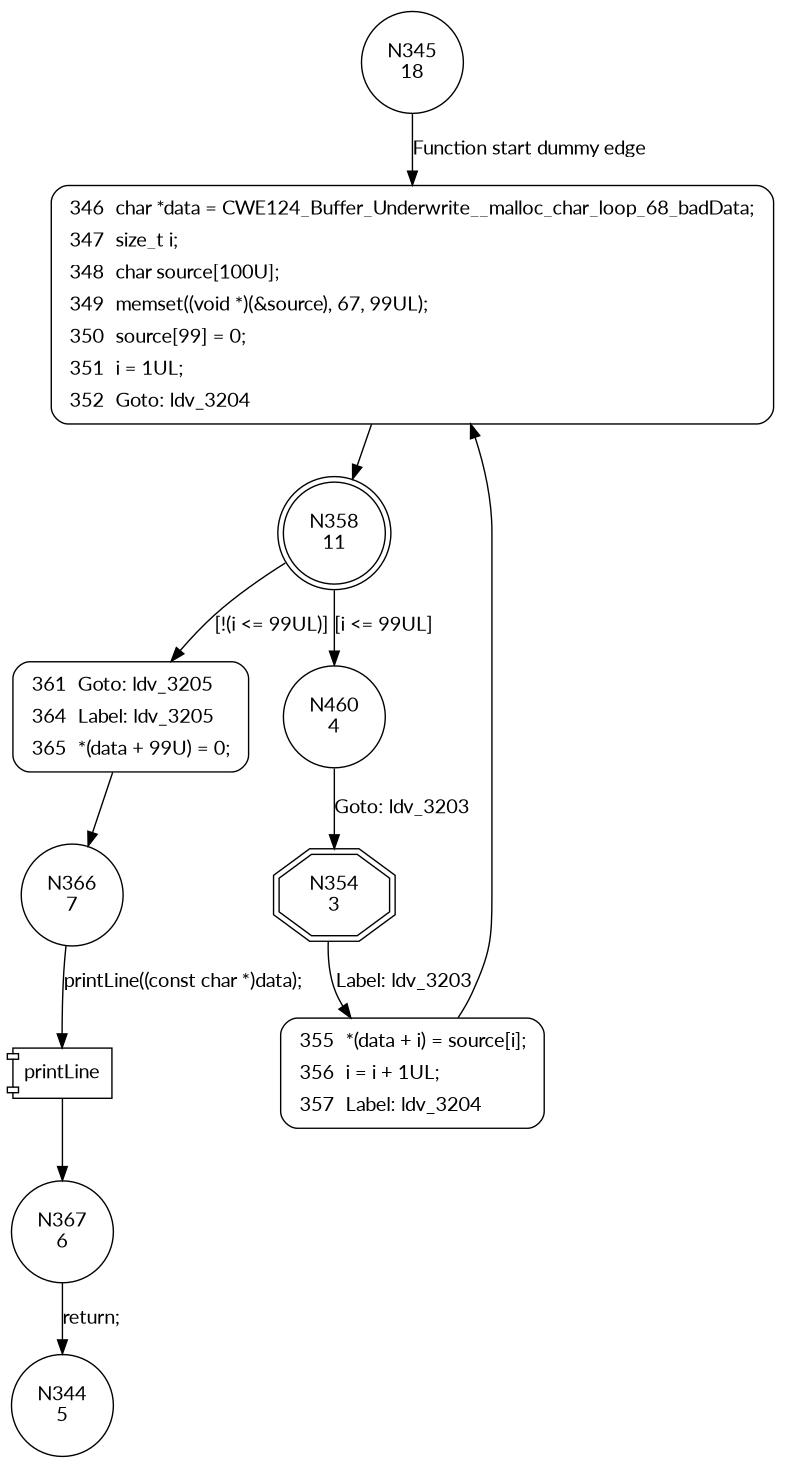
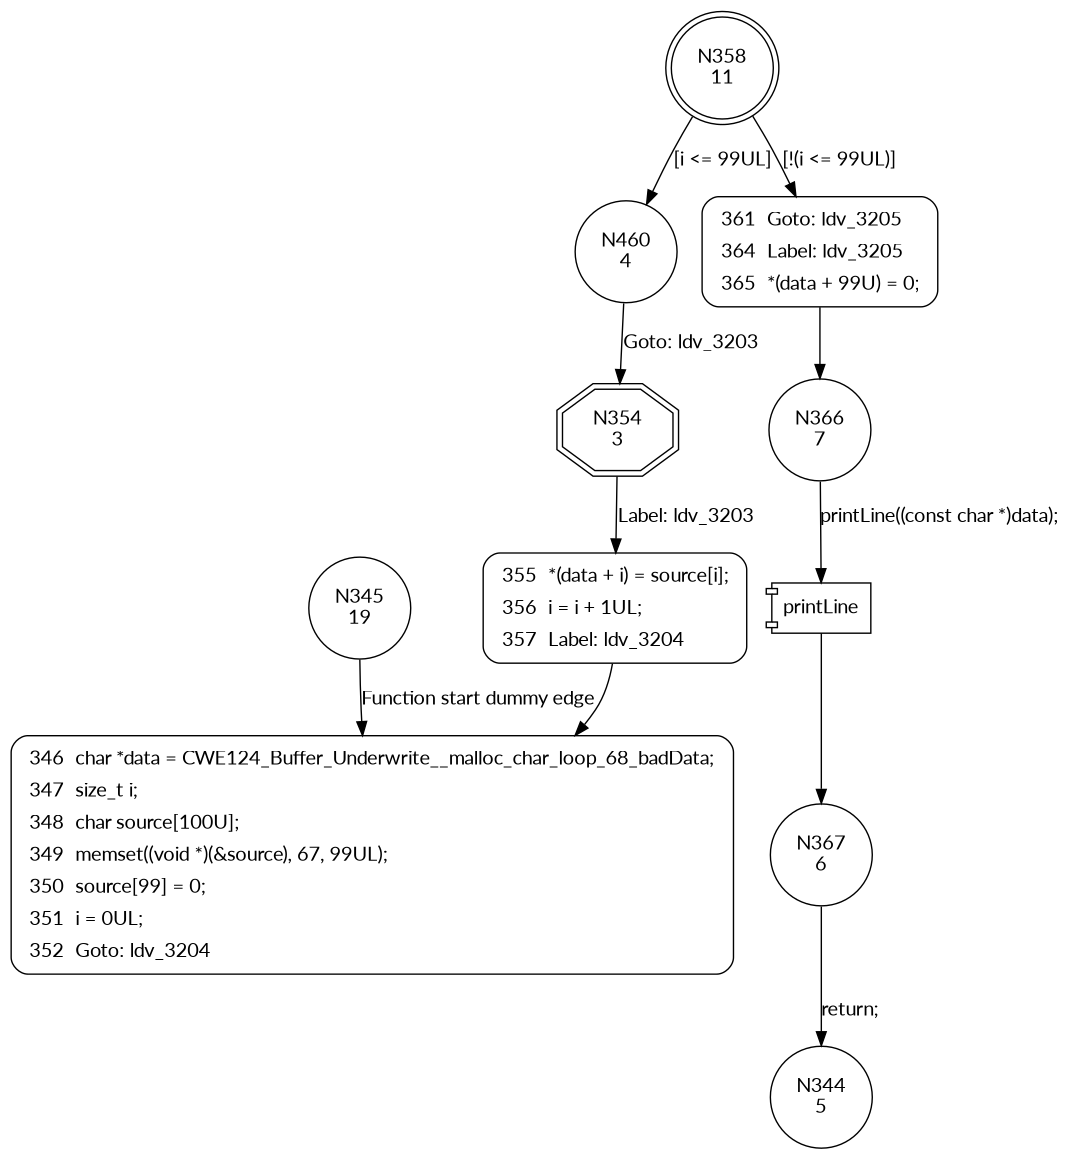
node "N345 18": label "N345 18" -> "N345 19"
node "346": text "i = 1UL;" -> "i = 0UL;"
edge "346" -> "N358 11": removed
